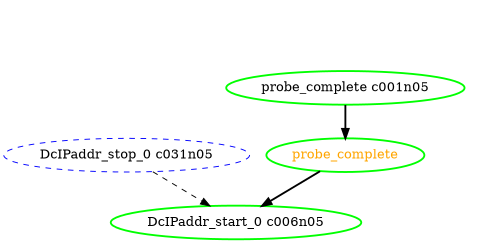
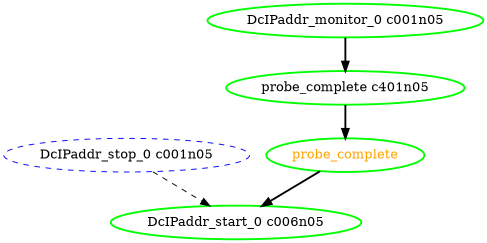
node "DcIPaddr_monitor_0 c001n05": added
node "probe_complete c001n05": label "probe_complete c001n05" -> "probe_complete c401n05"
node "DcIPaddr_stop_0 c031n05": label "DcIPaddr_stop_0 c031n05" -> "DcIPaddr_stop_0 c001n05"
